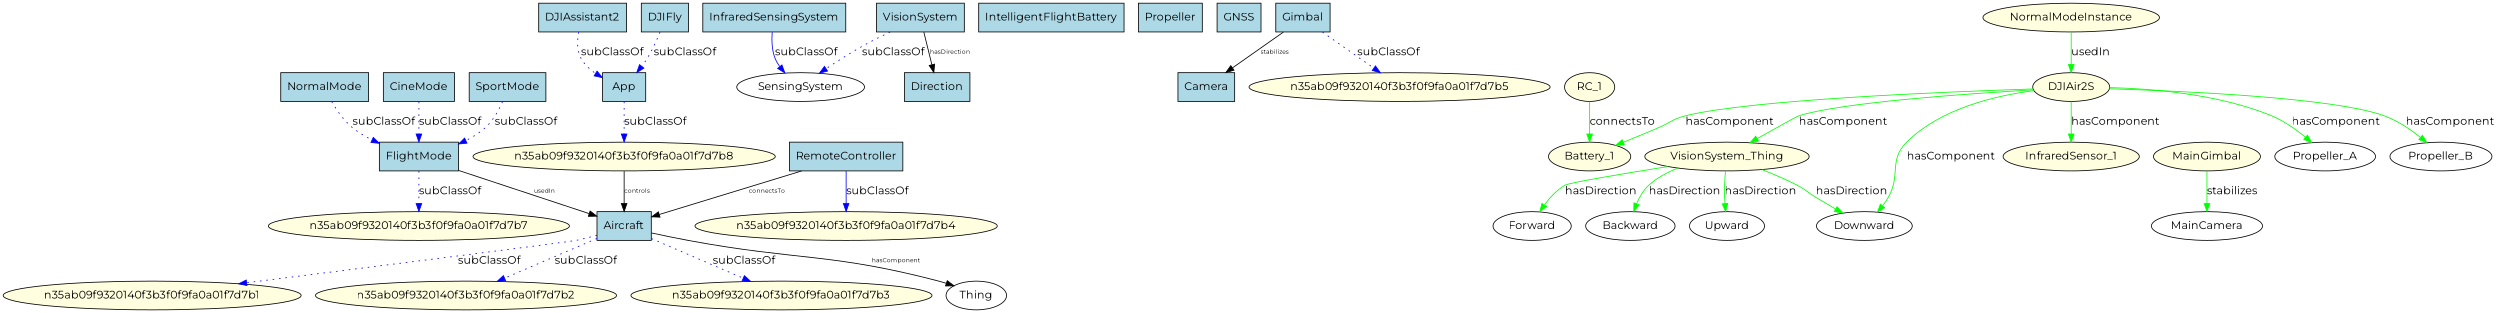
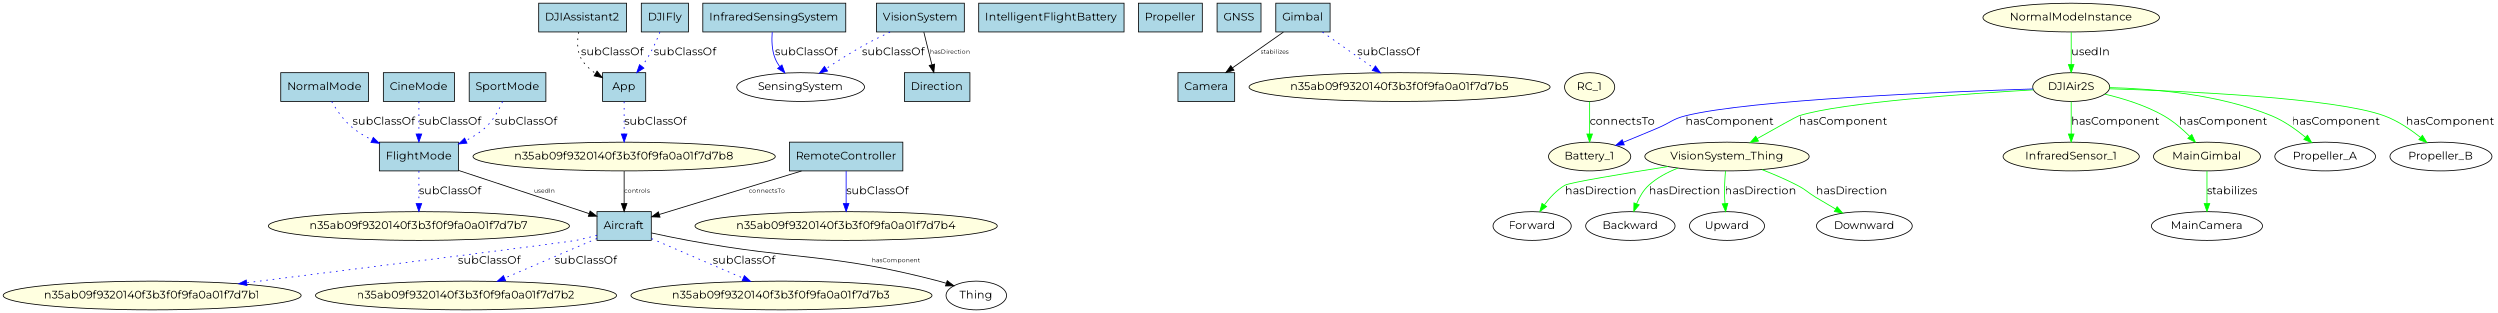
edge "DJIAssistant2" -> "App": color blue -> black
edge "DJIAir2S" -> "Battery_1": color green -> blue
edge "DJIAir2S" -> "Downward": now "DJIAir2S" -> "MainGimbal"
